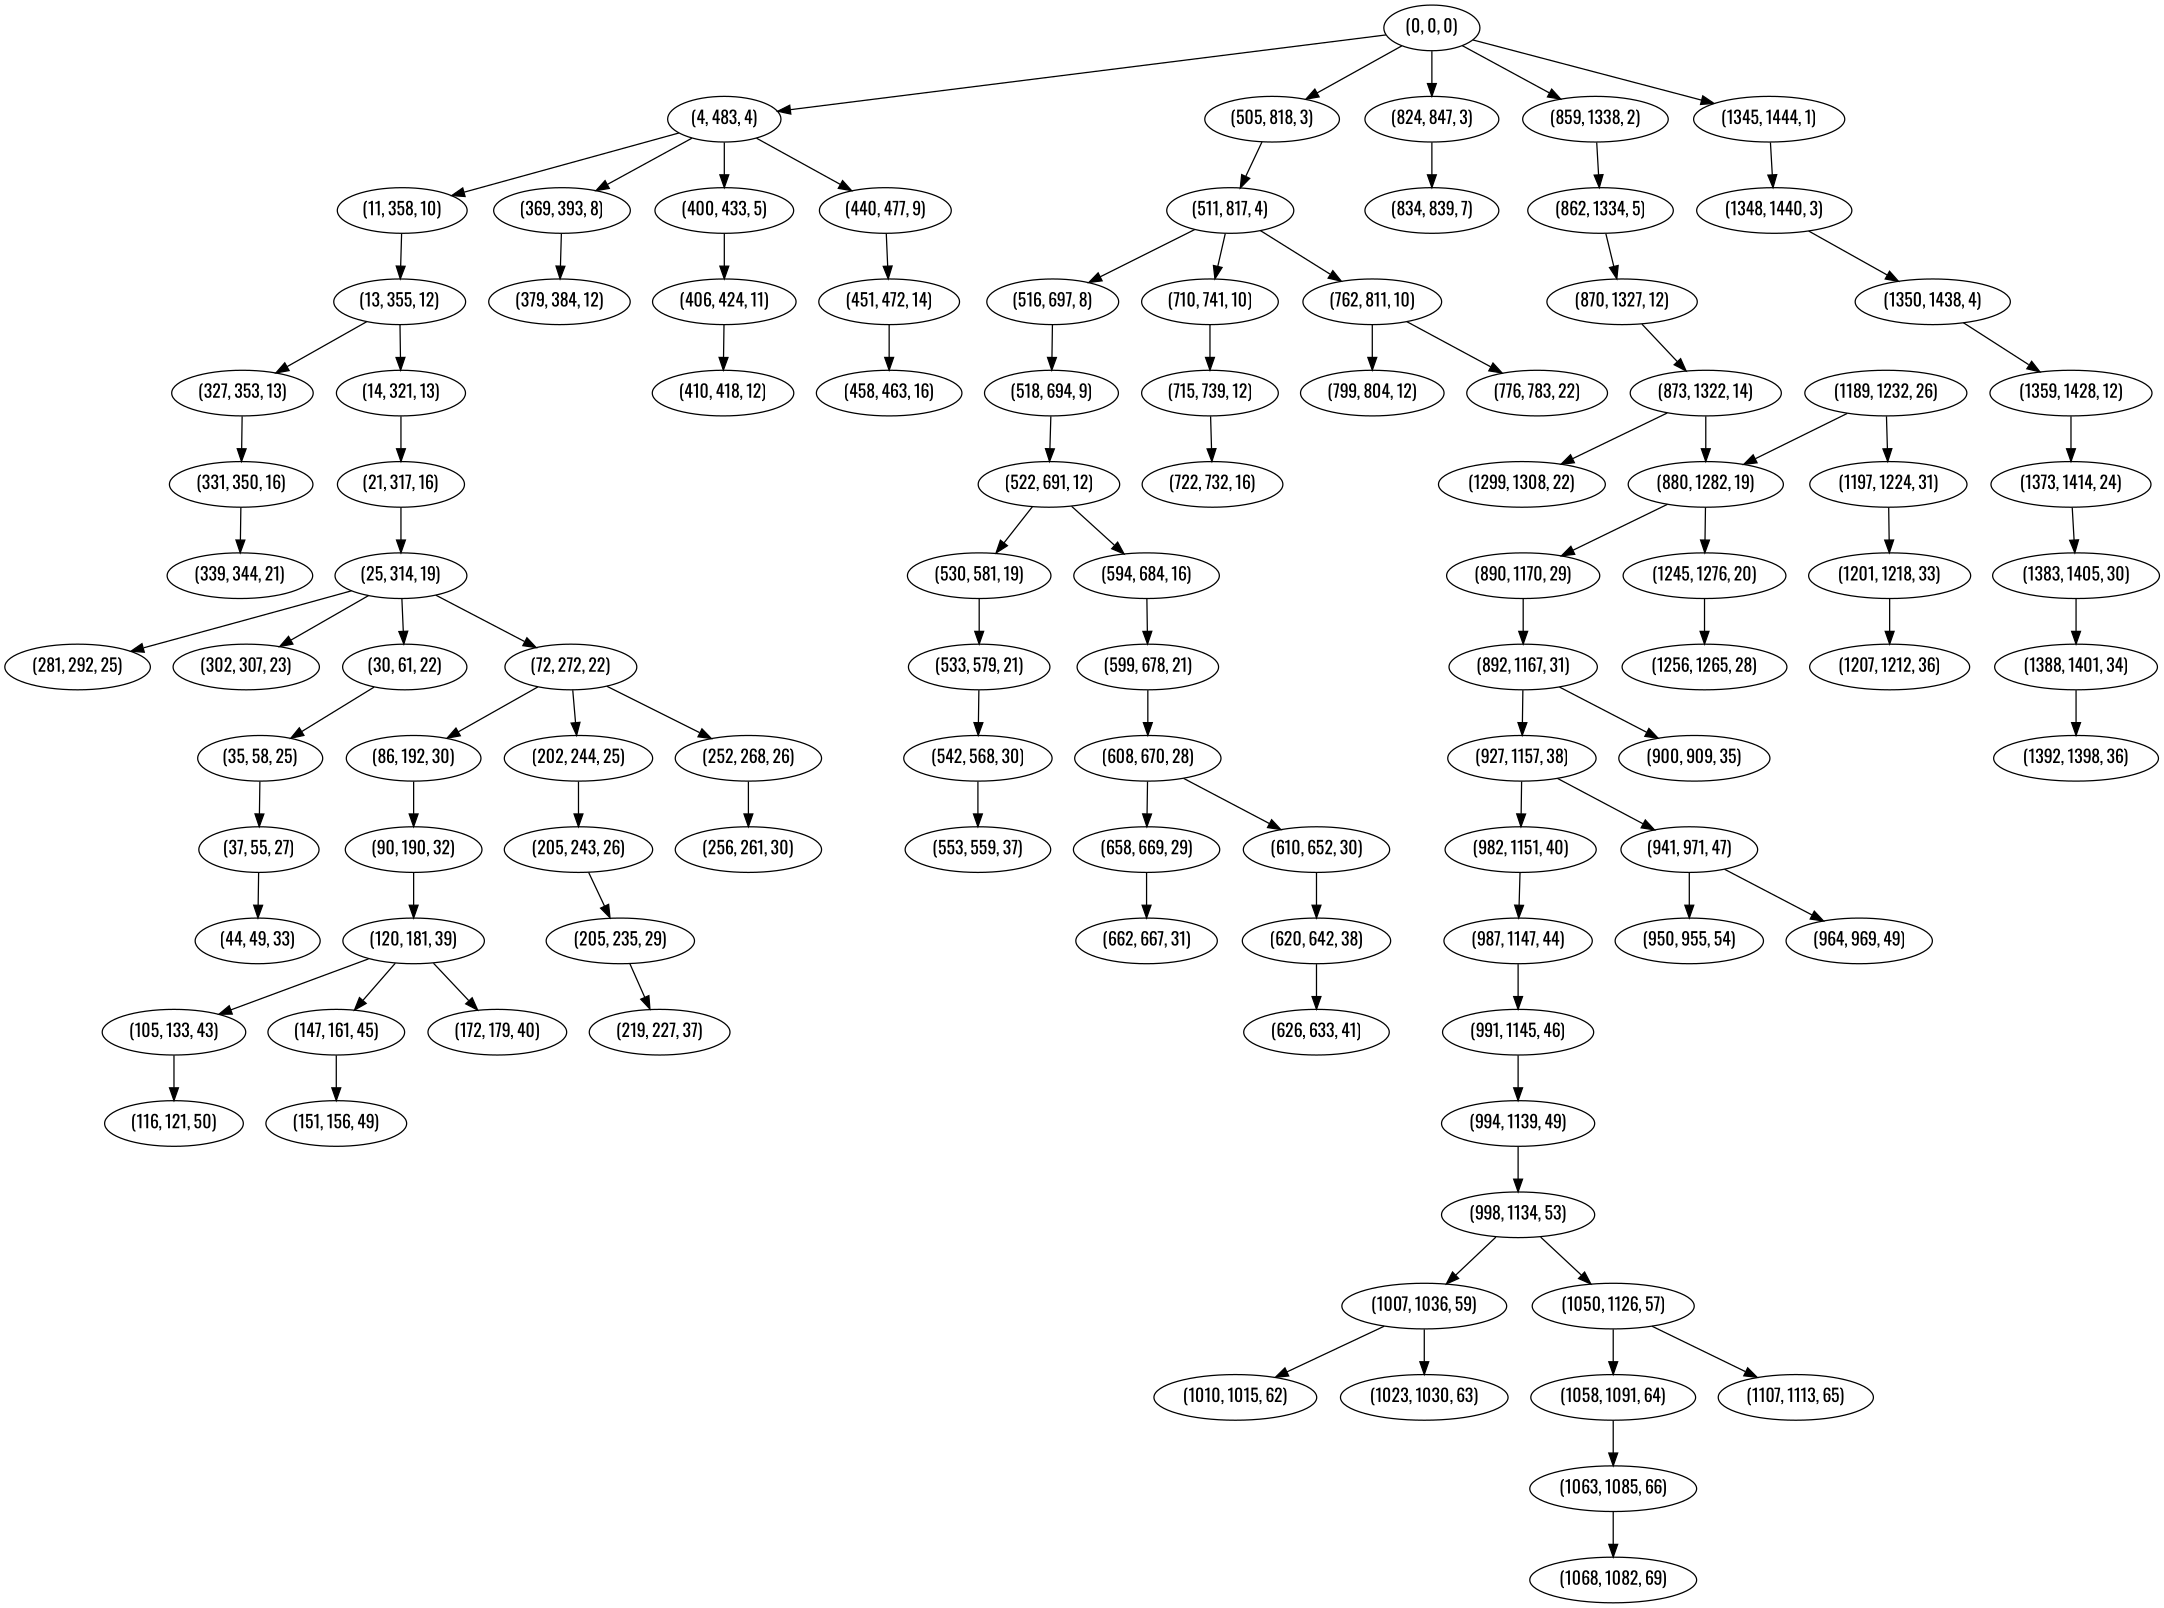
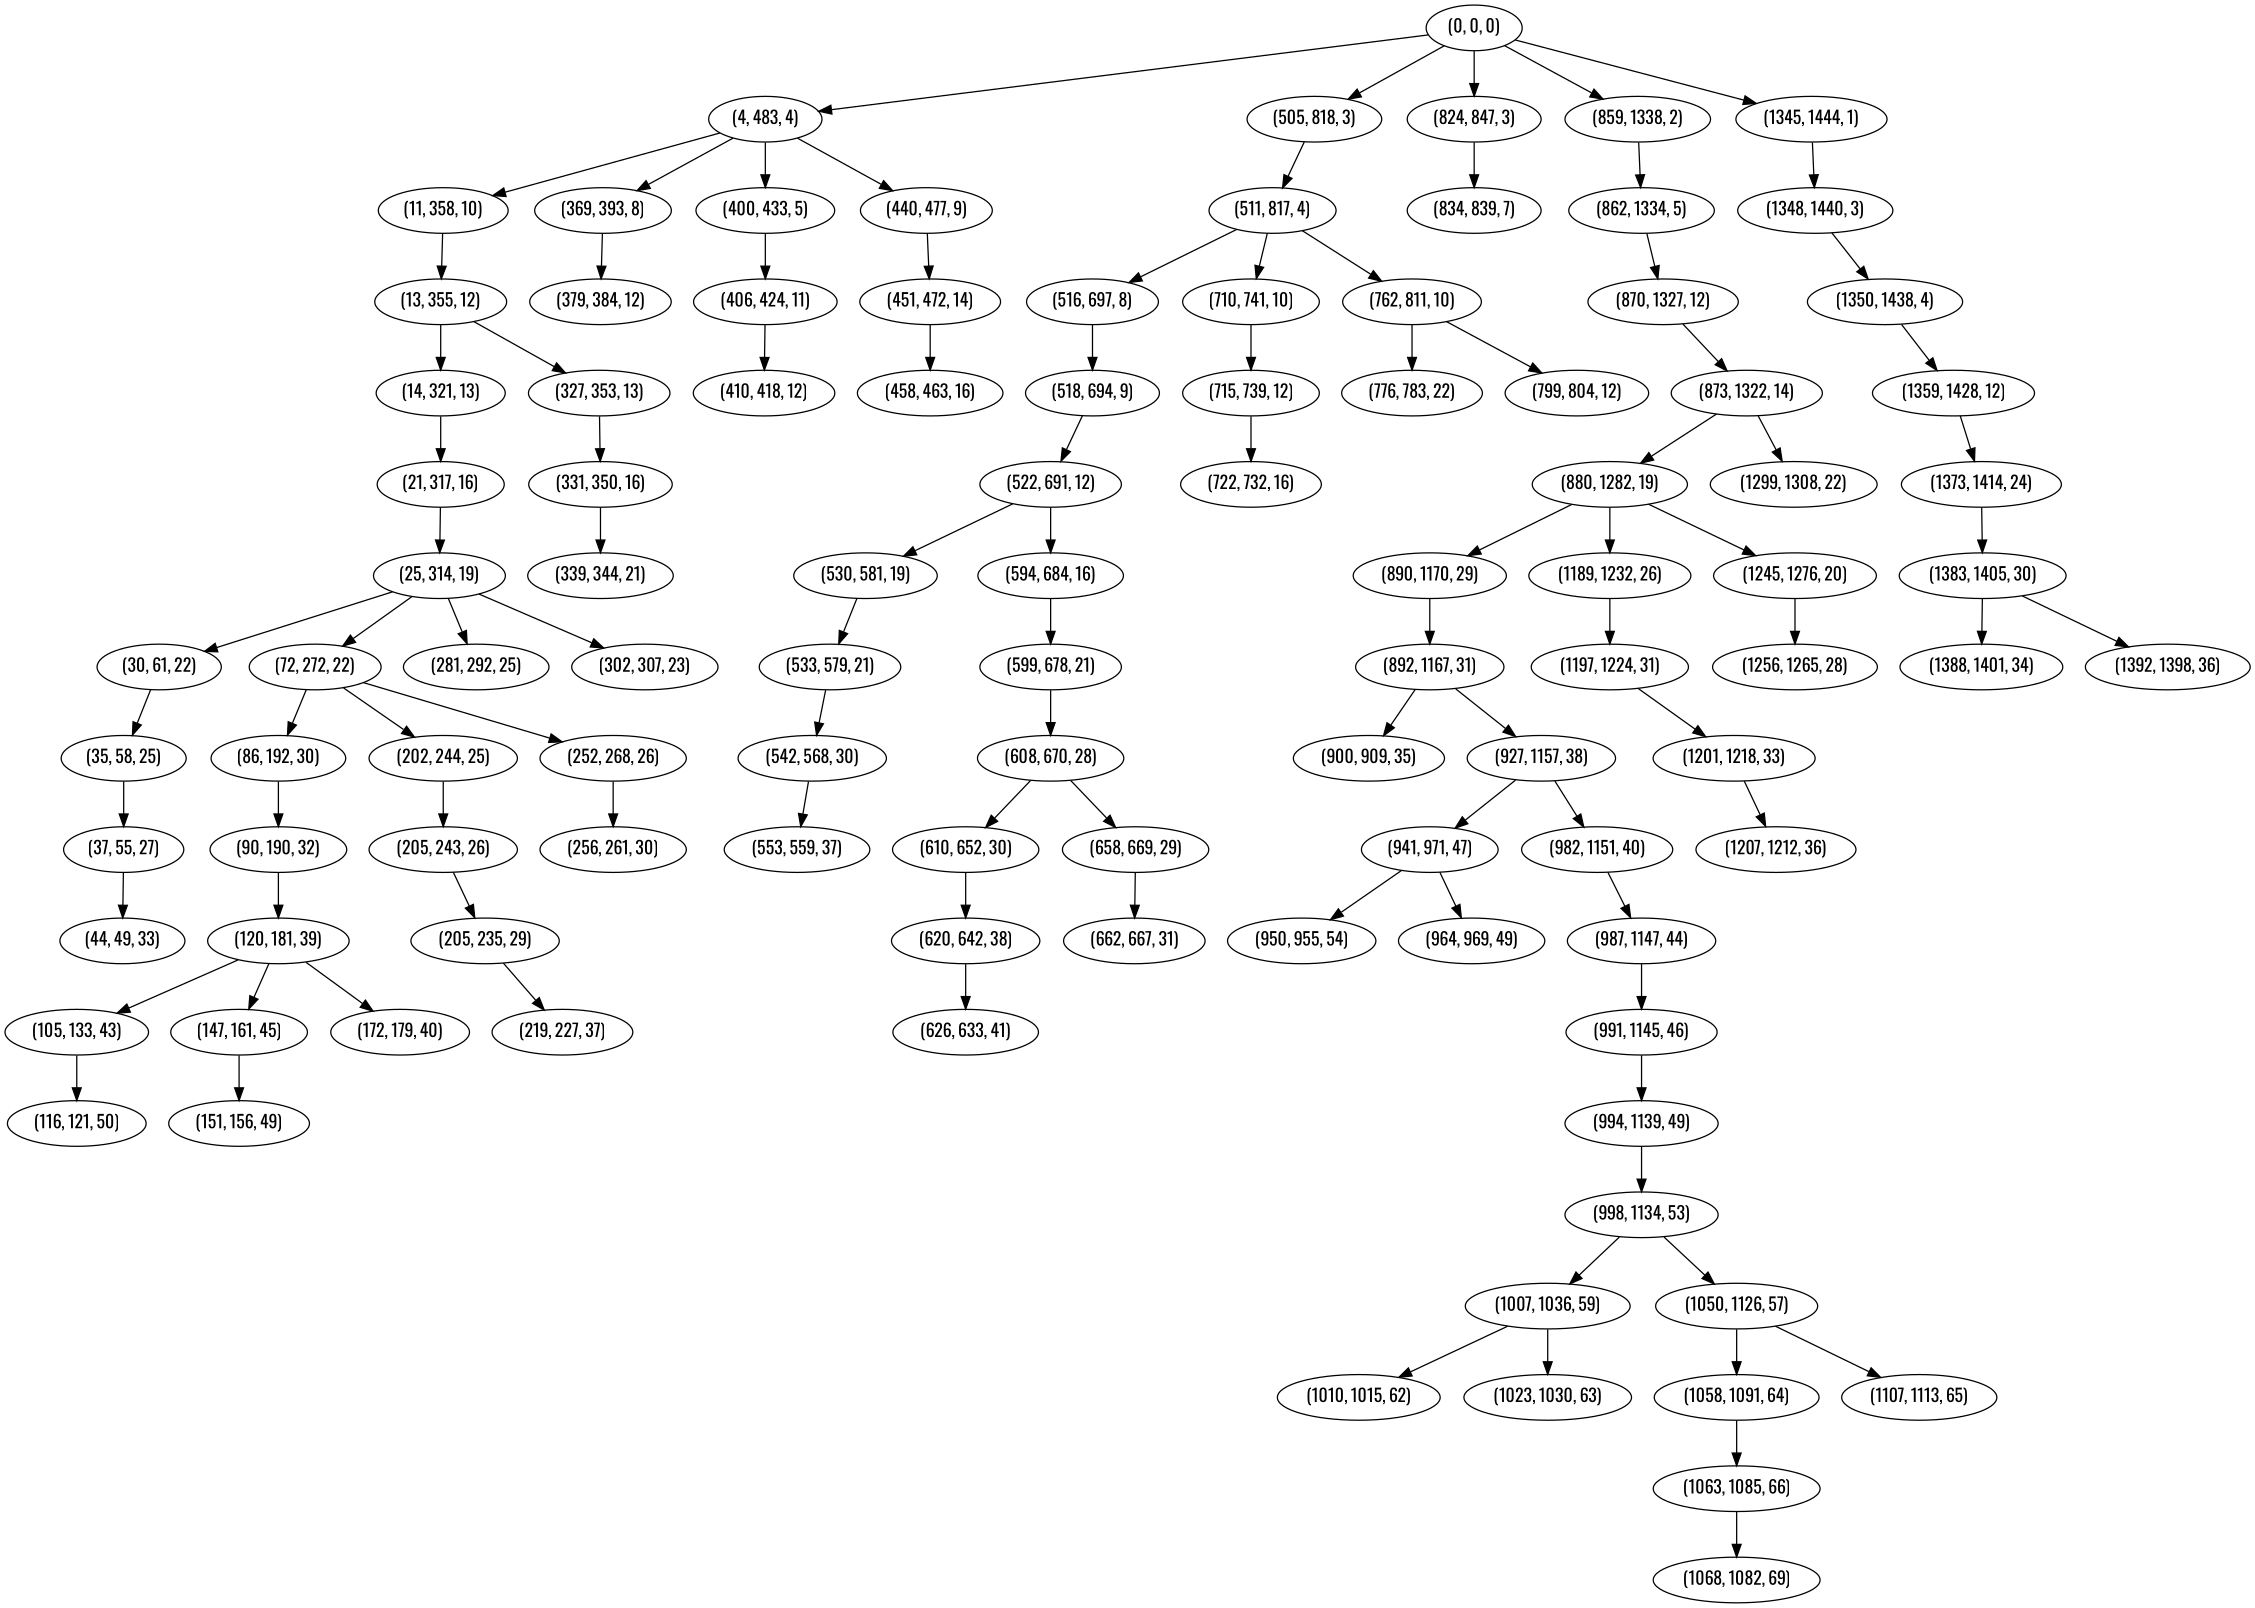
edge "(1189, 1232, 26)" -> "(880, 1282, 19)": reversed
edge "(1388, 1401, 34)" -> "(1392, 1398, 36)": now "(1383, 1405, 30)" -> "(1392, 1398, 36)"
